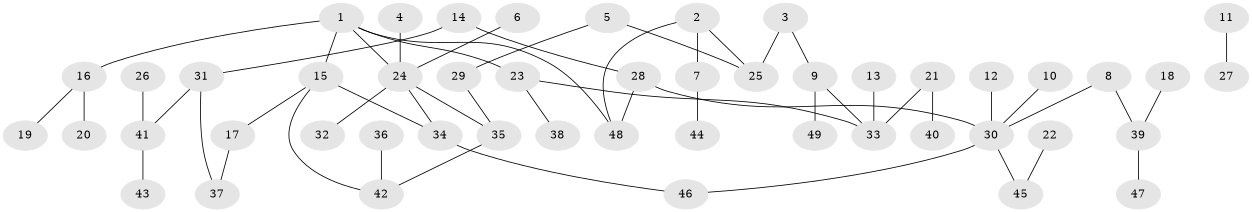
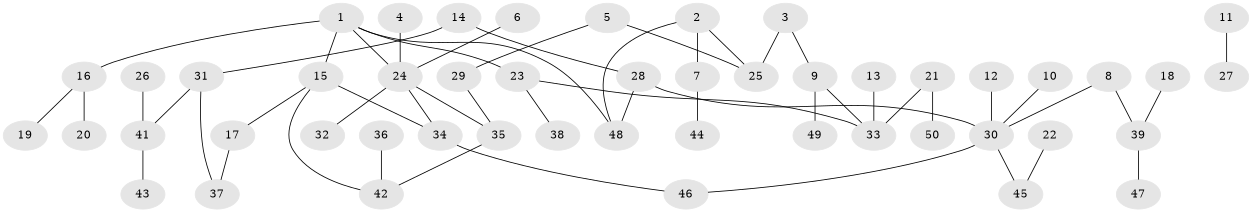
node "40": label "40" -> "50"
